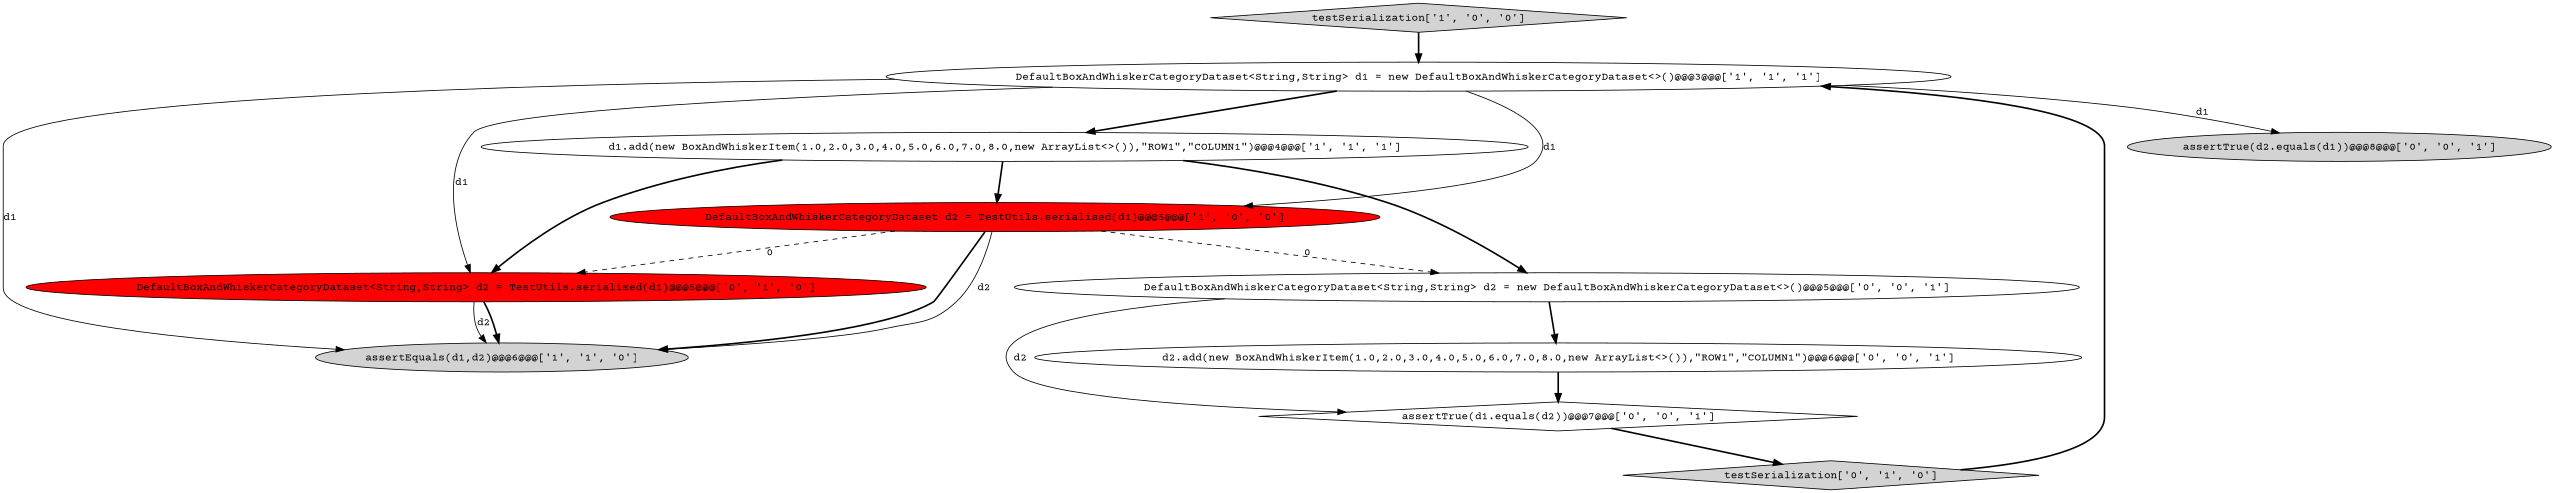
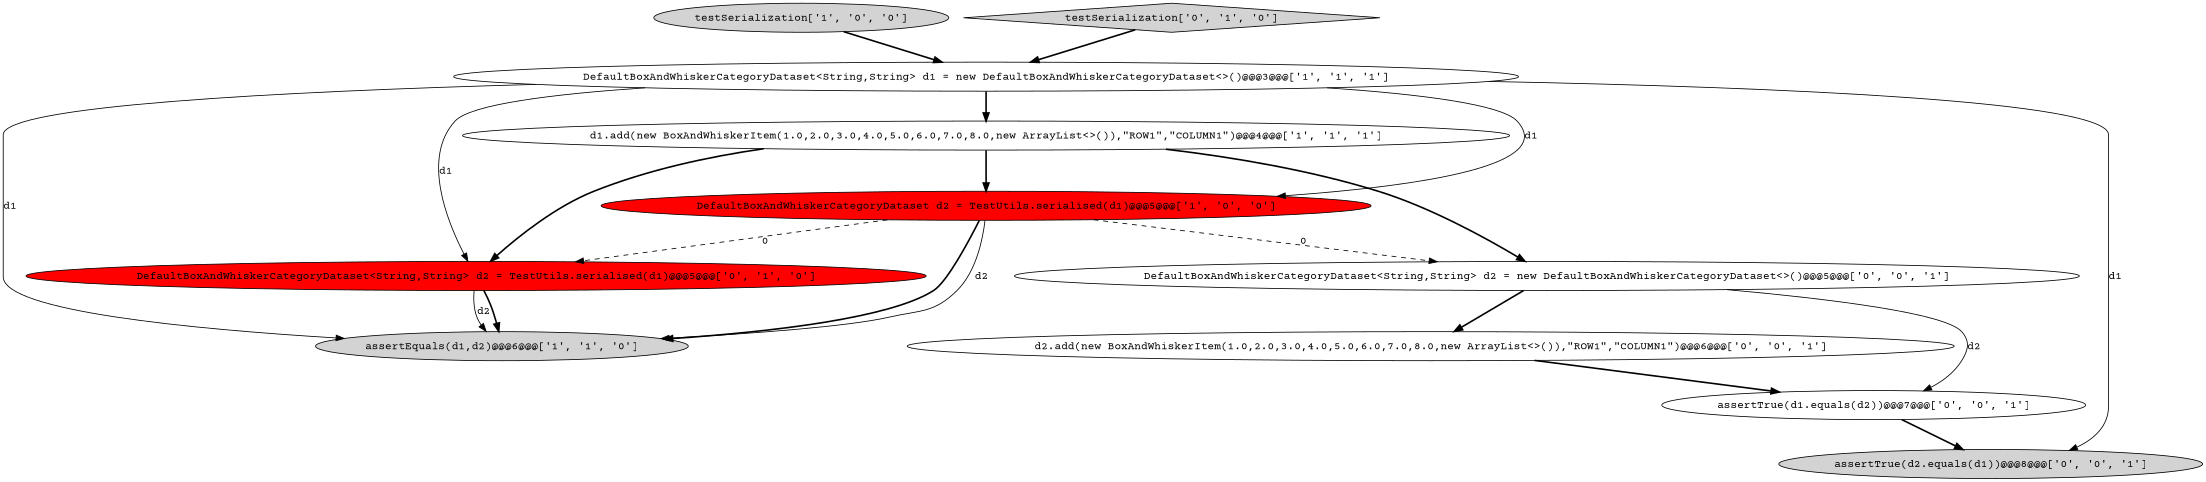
node "testSerialization['1', '0', '0']": shape diamond -> ellipse
node "assertTrue(d1.equals(d2))@@@7@@@['0', '0', '1']": shape diamond -> ellipse
edge "assertTrue(d1.equals(d2))@@@7@@@['0', '0', '1']" -> "testSerialization['0', '1', '0']": now "assertTrue(d1.equals(d2))@@@7@@@['0', '0', '1']" -> "assertTrue(d2.equals(d1))@@@8@@@['0', '0', '1']"
